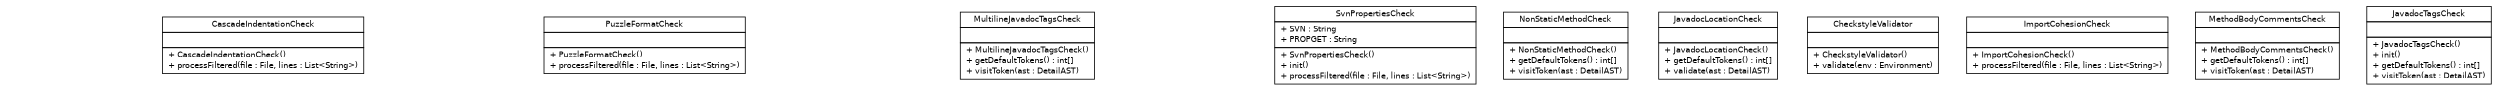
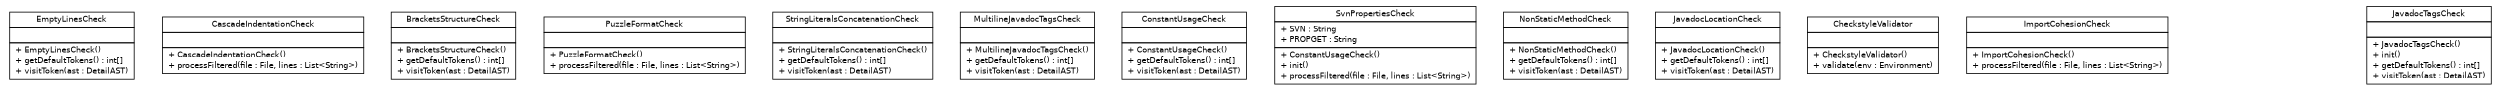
node "EmptyLinesCheck": added
node "BracketsStructureCheck": added
node "StringLiteralsConcatenationCheck": added
node "ConstantUsageCheck": added
node "MethodBodyCommentsCheck": removed
node "SvnPropertiesCheck": text "+ SvnPropertiesCheck()" -> "+ ConstantUsageCheck()"
node "JavadocLocationCheck": text "+ validate(ast : DetailAST)" -> "+ visitToken(ast : DetailAST)"
